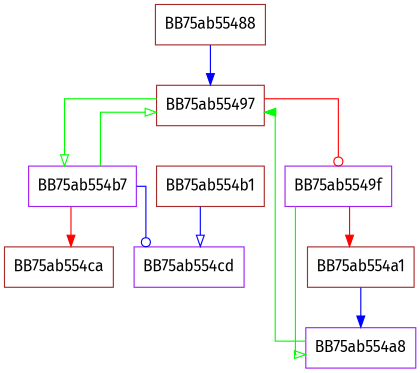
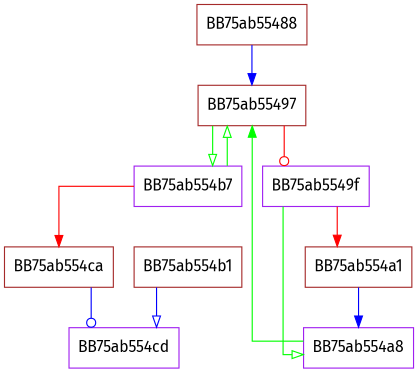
edge "BB75ab554b7" -> "BB75ab554cd": now "BB75ab554ca" -> "BB75ab554cd"
